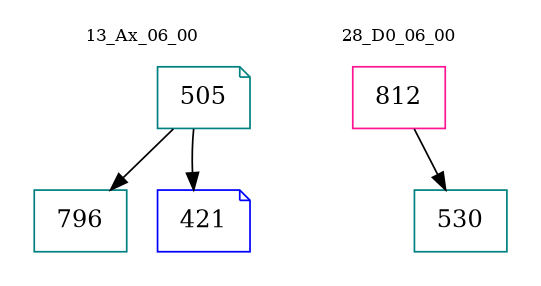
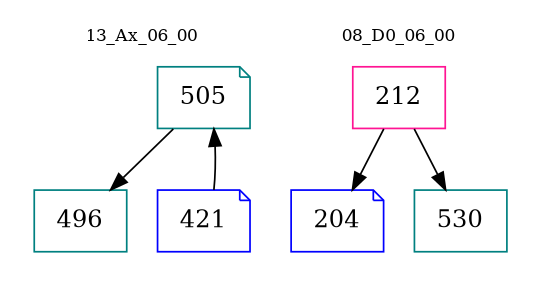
cluster "28_D0_06_00": label "28_D0_06_00" -> "08_D0_06_00"
node "812": label "812" -> "212"
edge "505" -> "421": reversed
node "796": label "796" -> "496"
node "204": added
